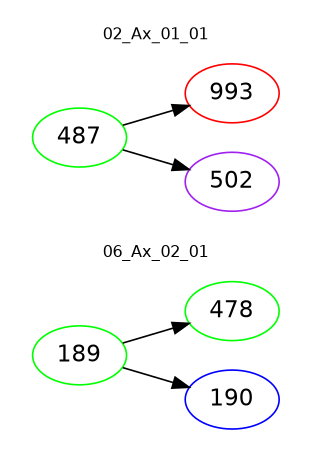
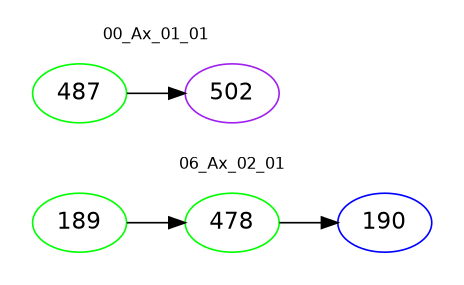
cluster "02_Ax_01_01": label "02_Ax_01_01" -> "00_Ax_01_01"
node "993": removed
edge "189" -> "190": now "478" -> "190"
